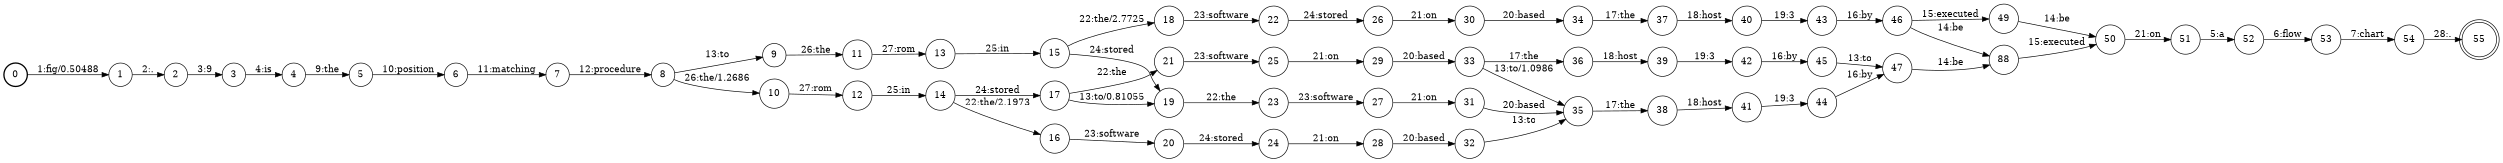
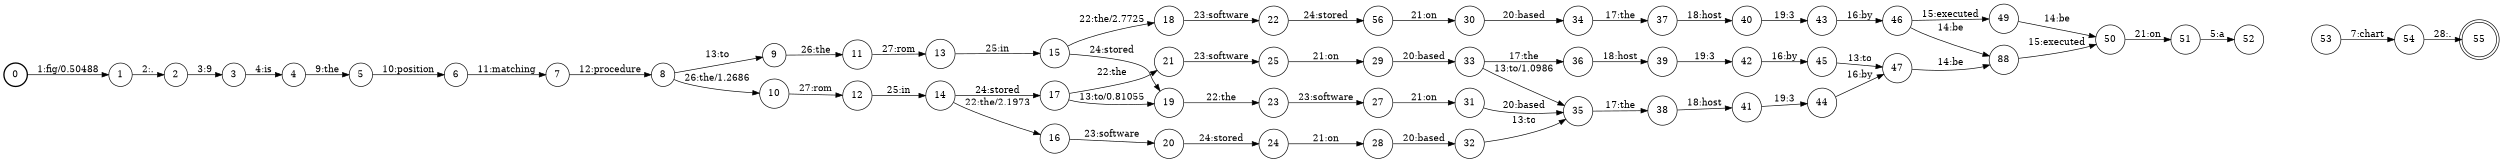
node "26": label "26" -> "56"
edge "52" -> "53": removed, label "6:flow"
